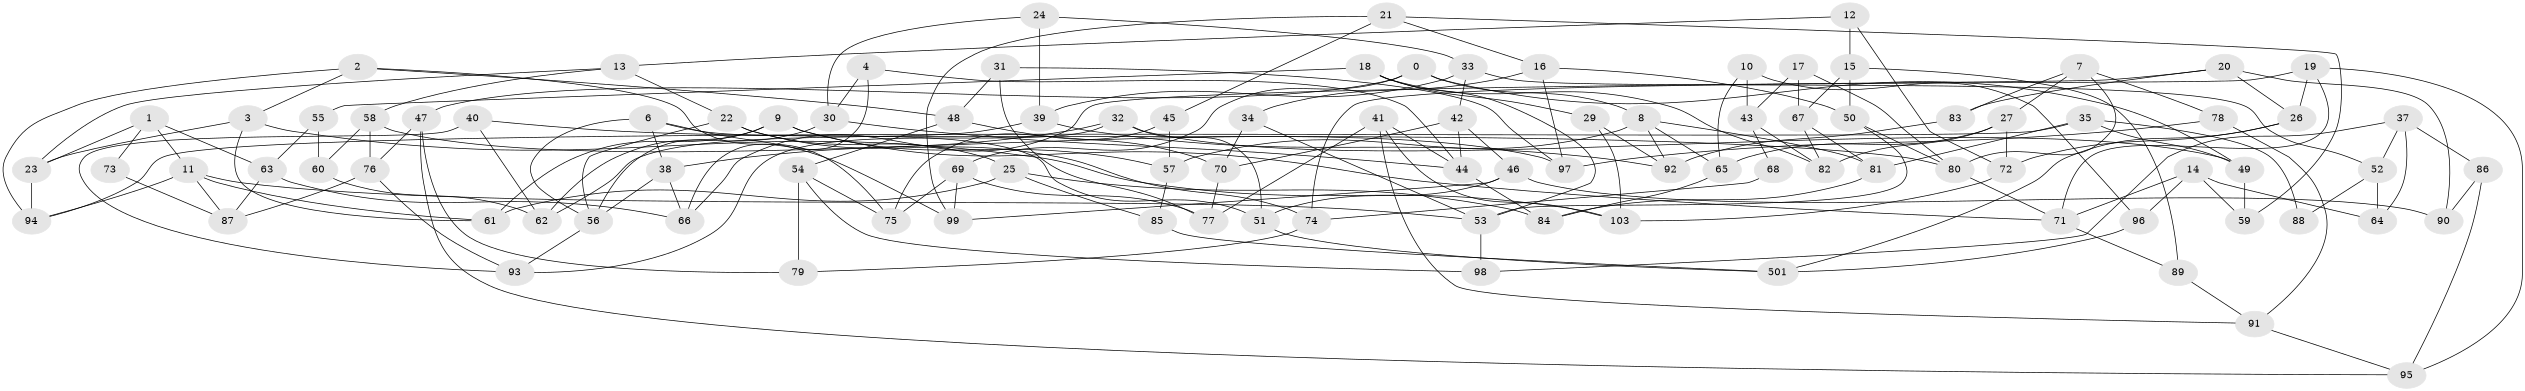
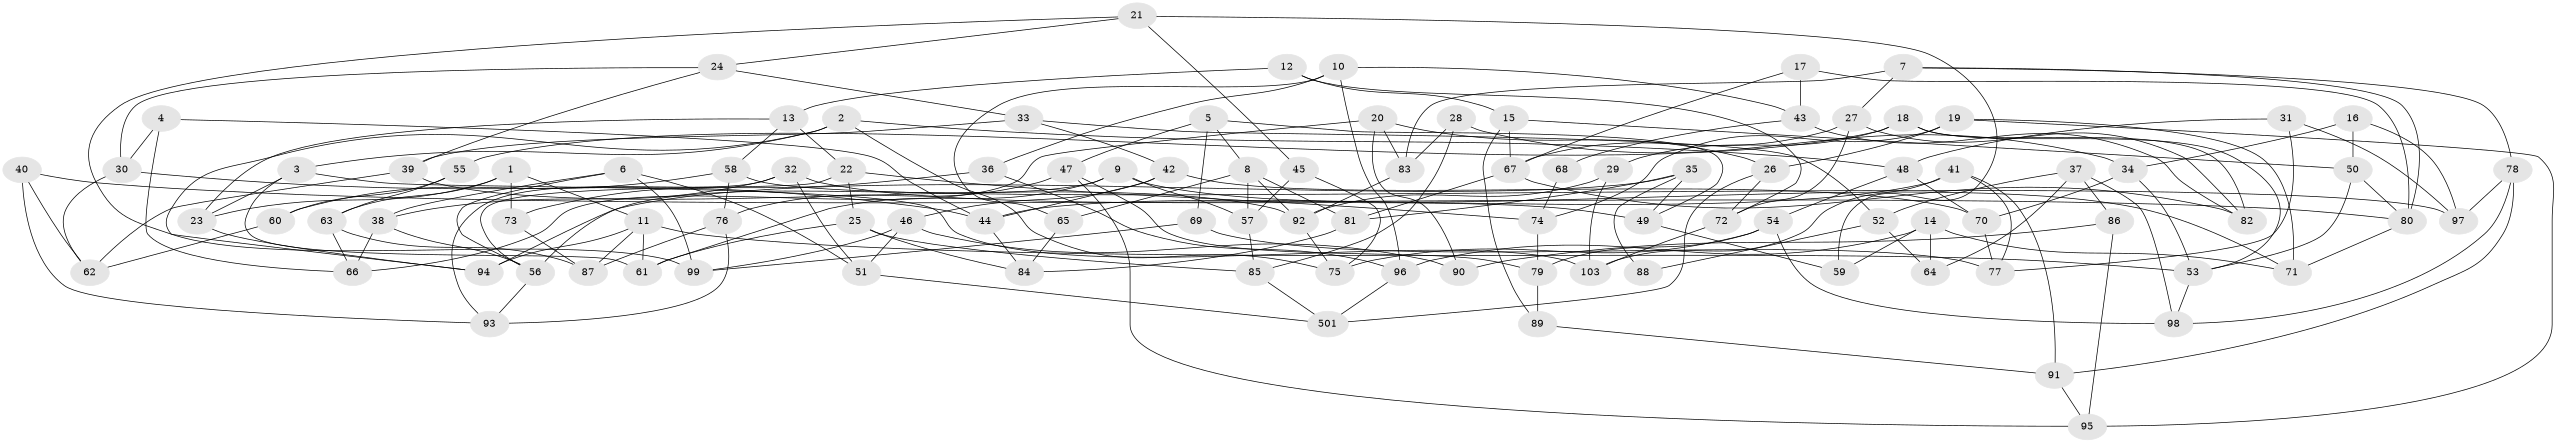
edge "21" -- "16": now "21" -- "24"
node "0": label "0" -> "5"
node "28": added
edge "27" -- "65": now "27" -- "67"
node "36": added
edge "69" -- "75": now "92" -- "75"
edge "71" -- "89": now "79" -- "89"
edge "78" -- "98": added
